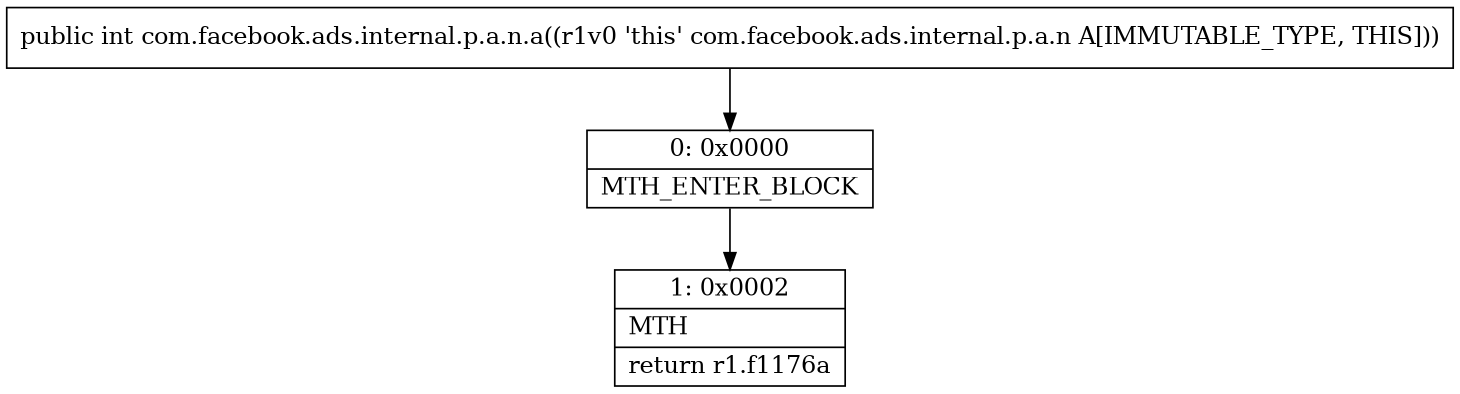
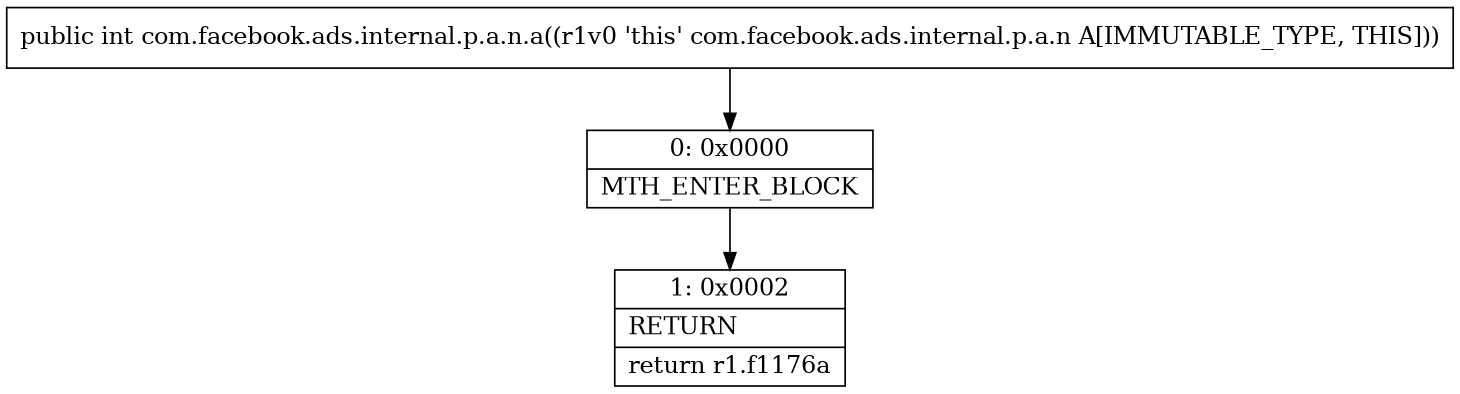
node "1: 0x0002": text "MTH" -> "RETURN"
